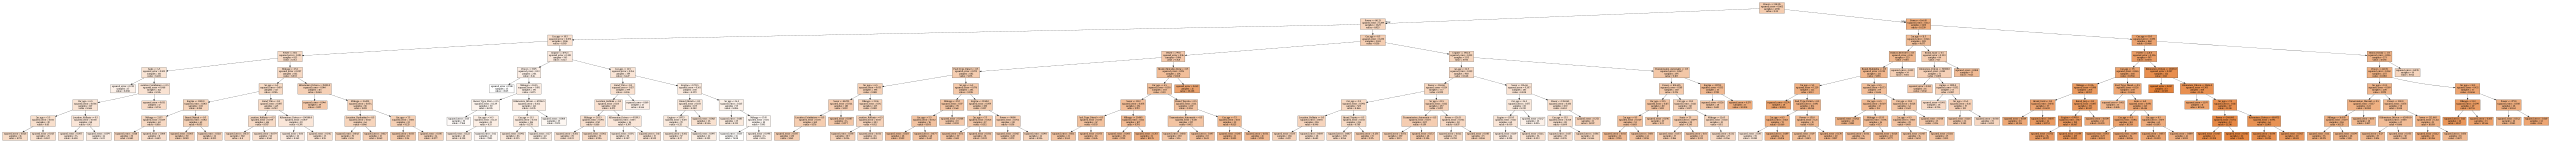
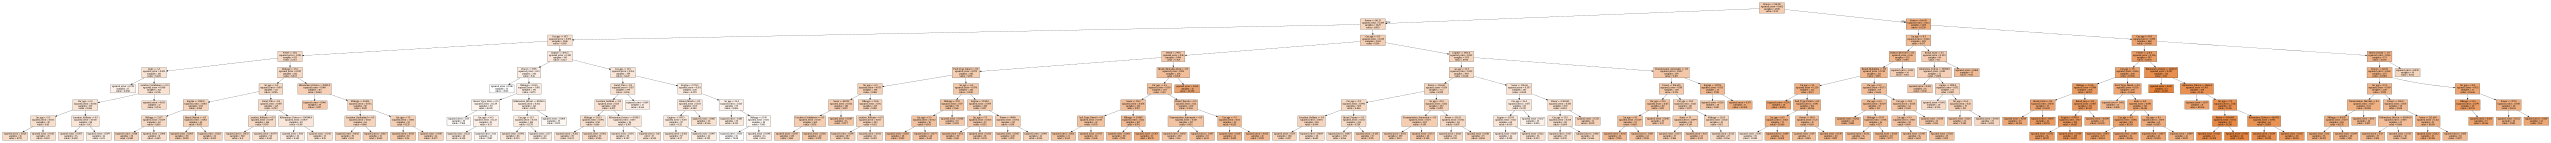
node "squared_error = 0.41 samples = 16 value = 10.87": removed
node "squared_error = 0.11 samples = 17 value = 8.519": label "squared_error = 0.11 samples = 17 value = 8.519" -> "squared_error = 0.11 error = 17 value = 8.519"
node "squared_error = 0.024 samples = 40 value = 9.279": added
